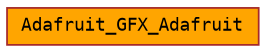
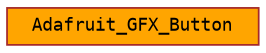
node "Adafruit_GFX_Adafruit": label "Adafruit_GFX_Adafruit" -> "Adafruit_GFX_Button"
